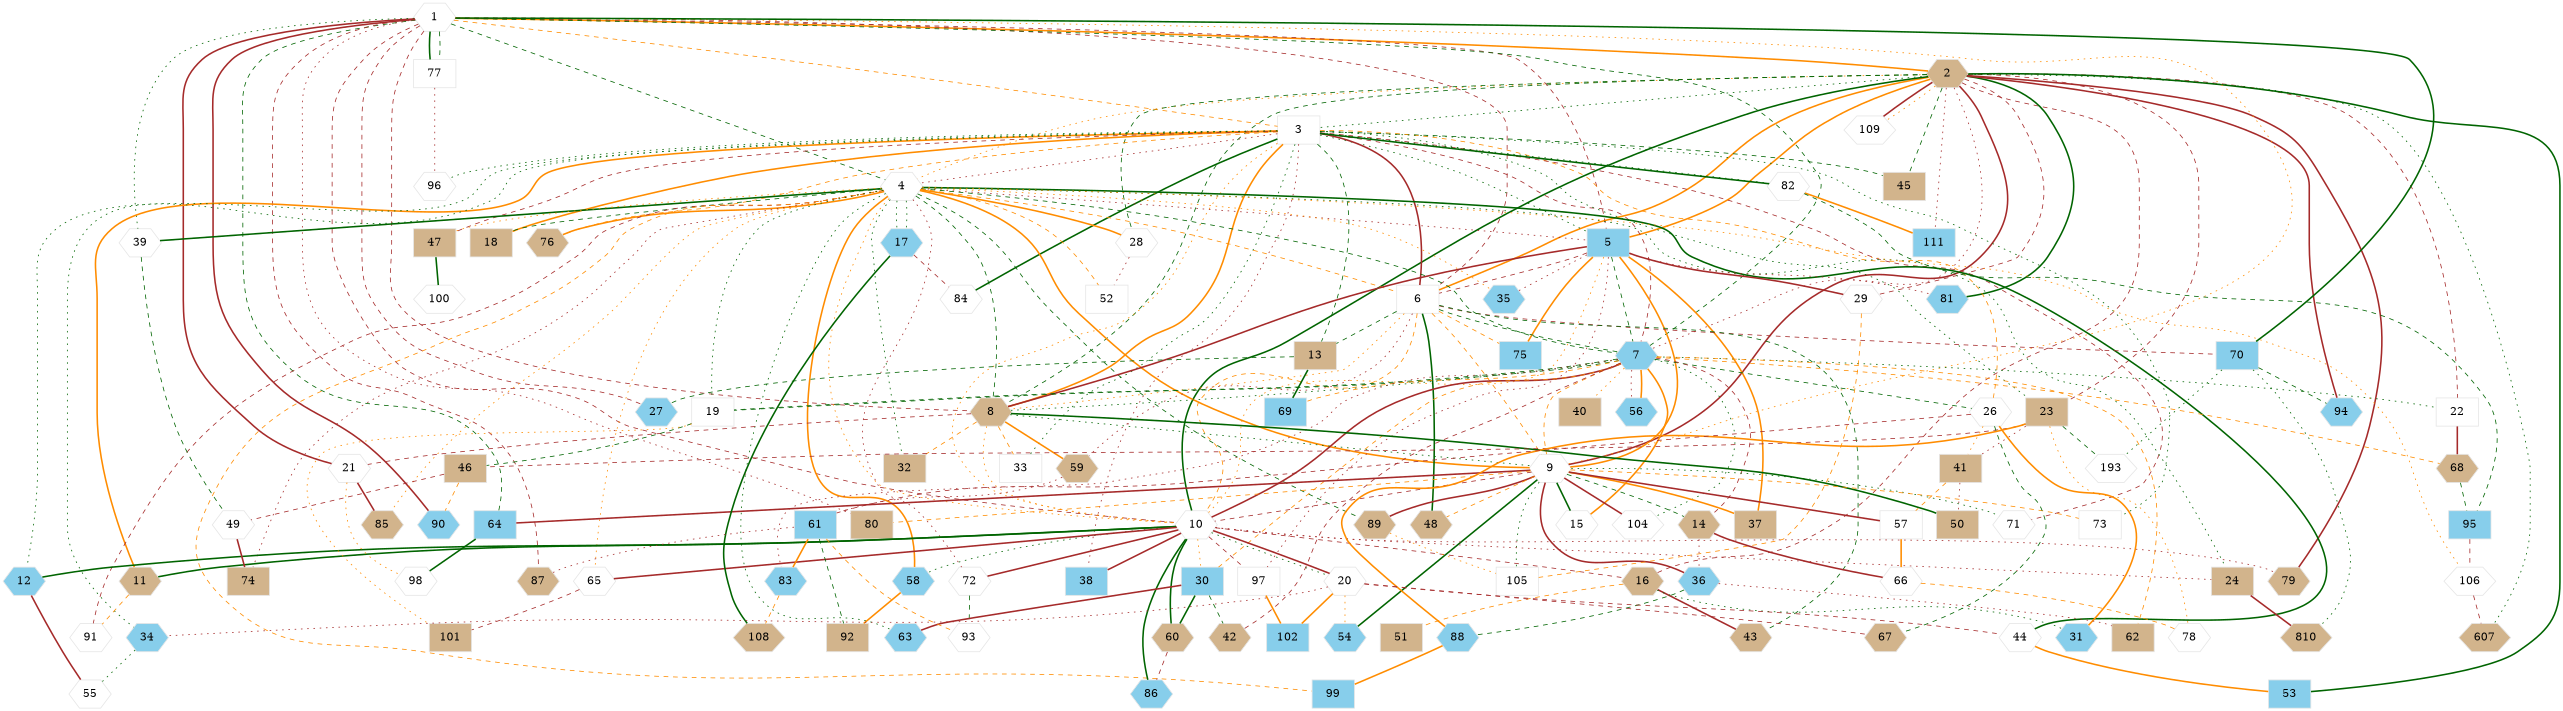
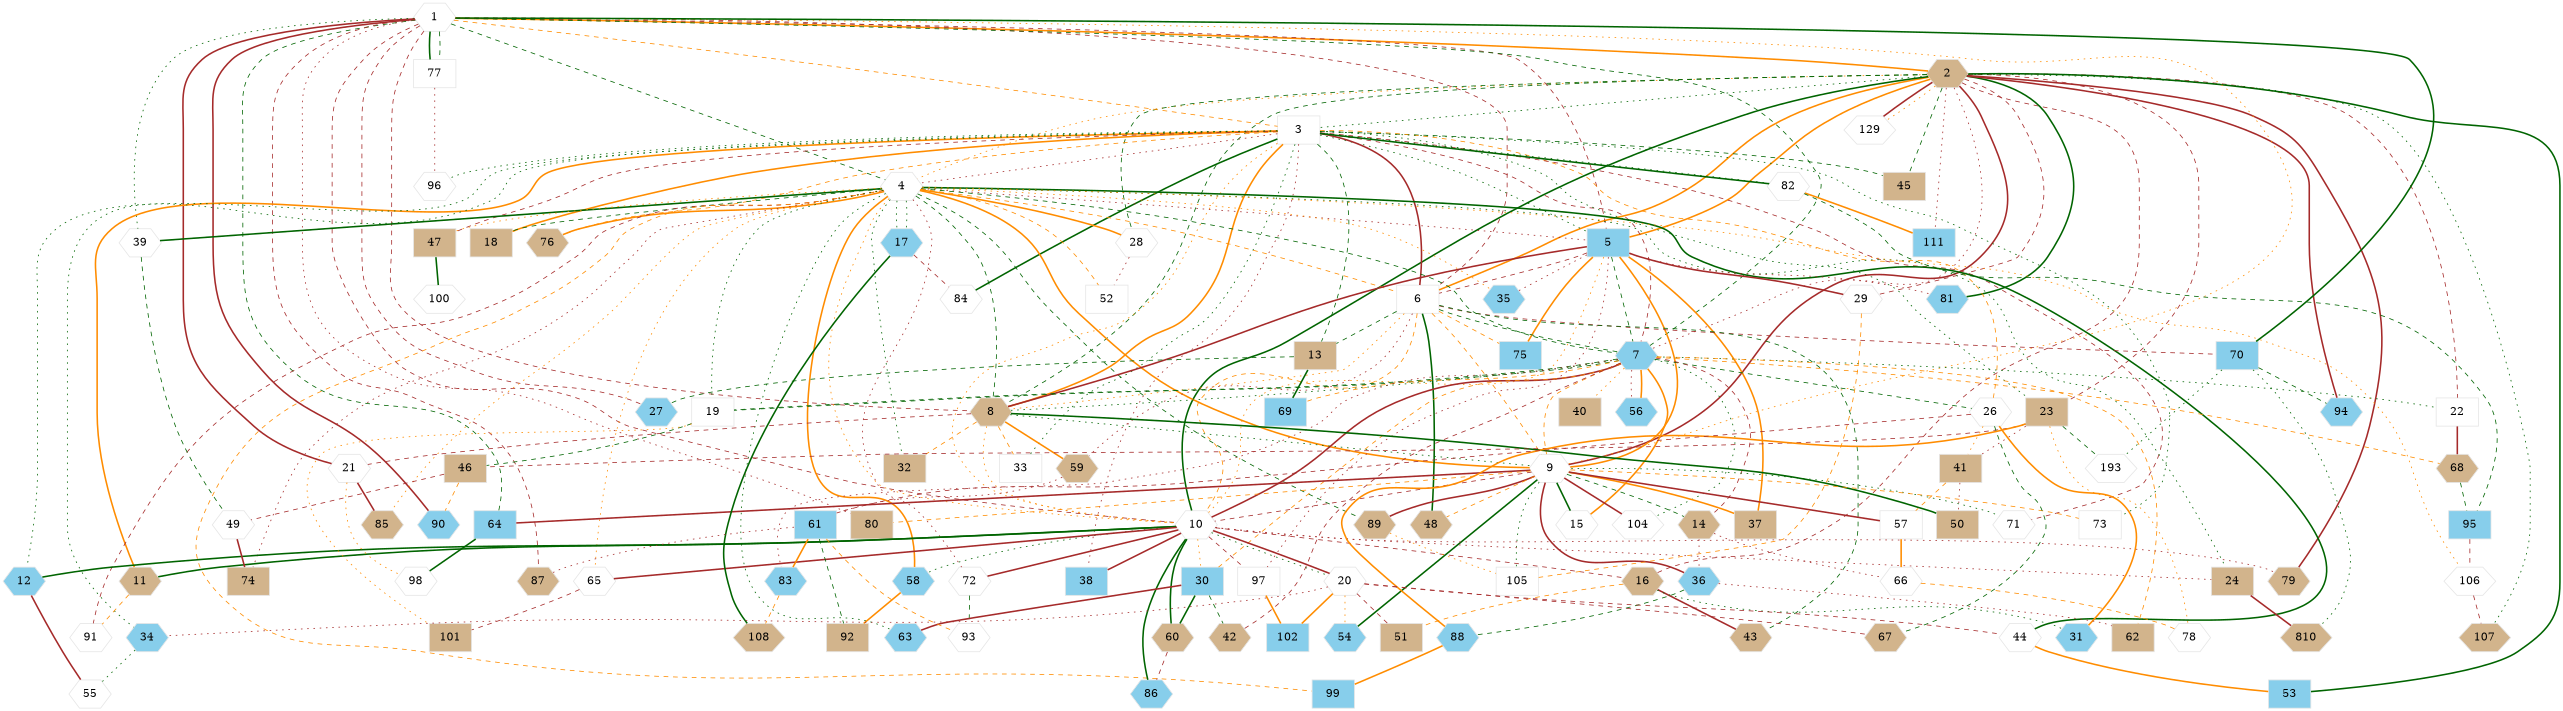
node "109": label "109" -> "129"
edge "14" -- "66": style bold -> dotted
edge "20" -- "51": added
node "607": label "607" -> "107"
